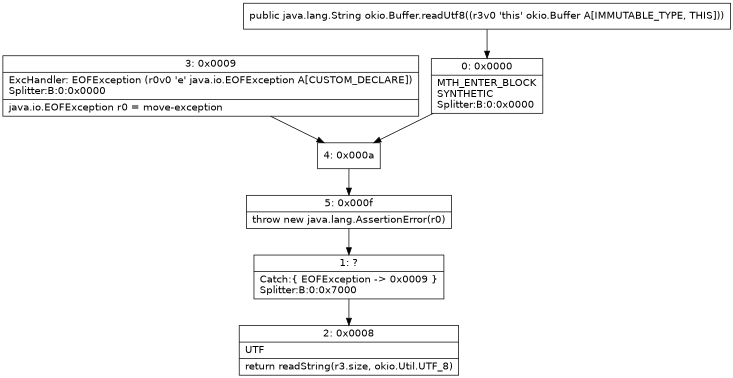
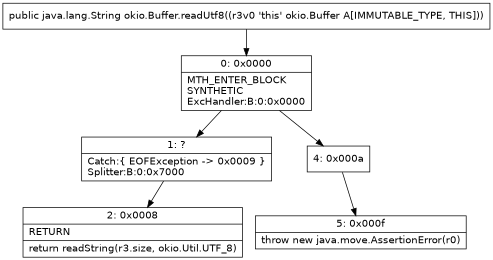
node "3: 0x0009": removed
node "0: 0x0000": text "Splitter:B:0:0x0000" -> "ExcHandler:B:0:0x0000"
node "5: 0x000f": text "throw new java.lang.AssertionError(r0)" -> "throw new java.move.AssertionError(r0)"
edge "5: 0x000f" -> "1: ?": now "0: 0x0000" -> "1: ?"
node "2: 0x0008": text "UTF" -> "RETURN"
